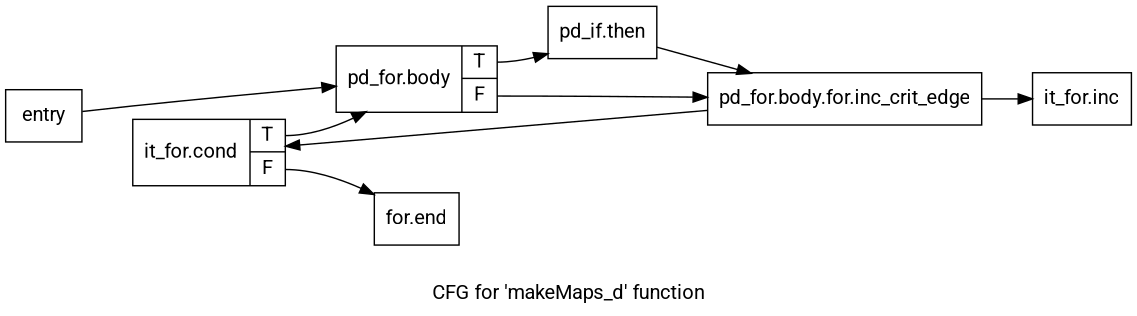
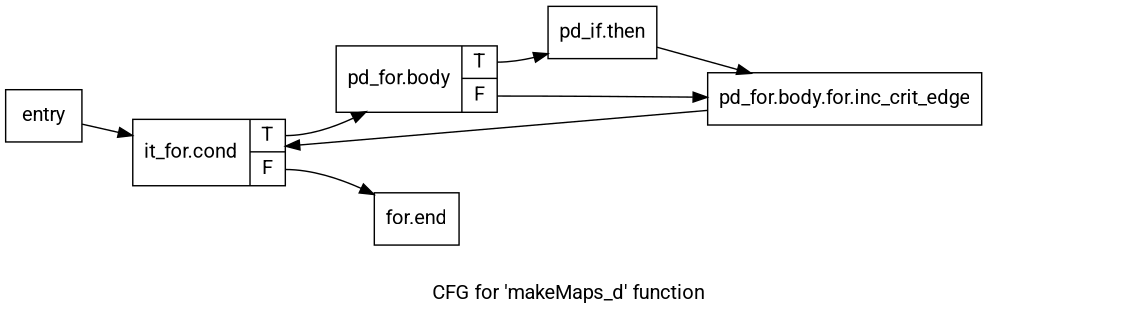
edge "entry" -> "pd_for.body": now "entry" -> "it_for.cond"
node "it_for.inc": removed
